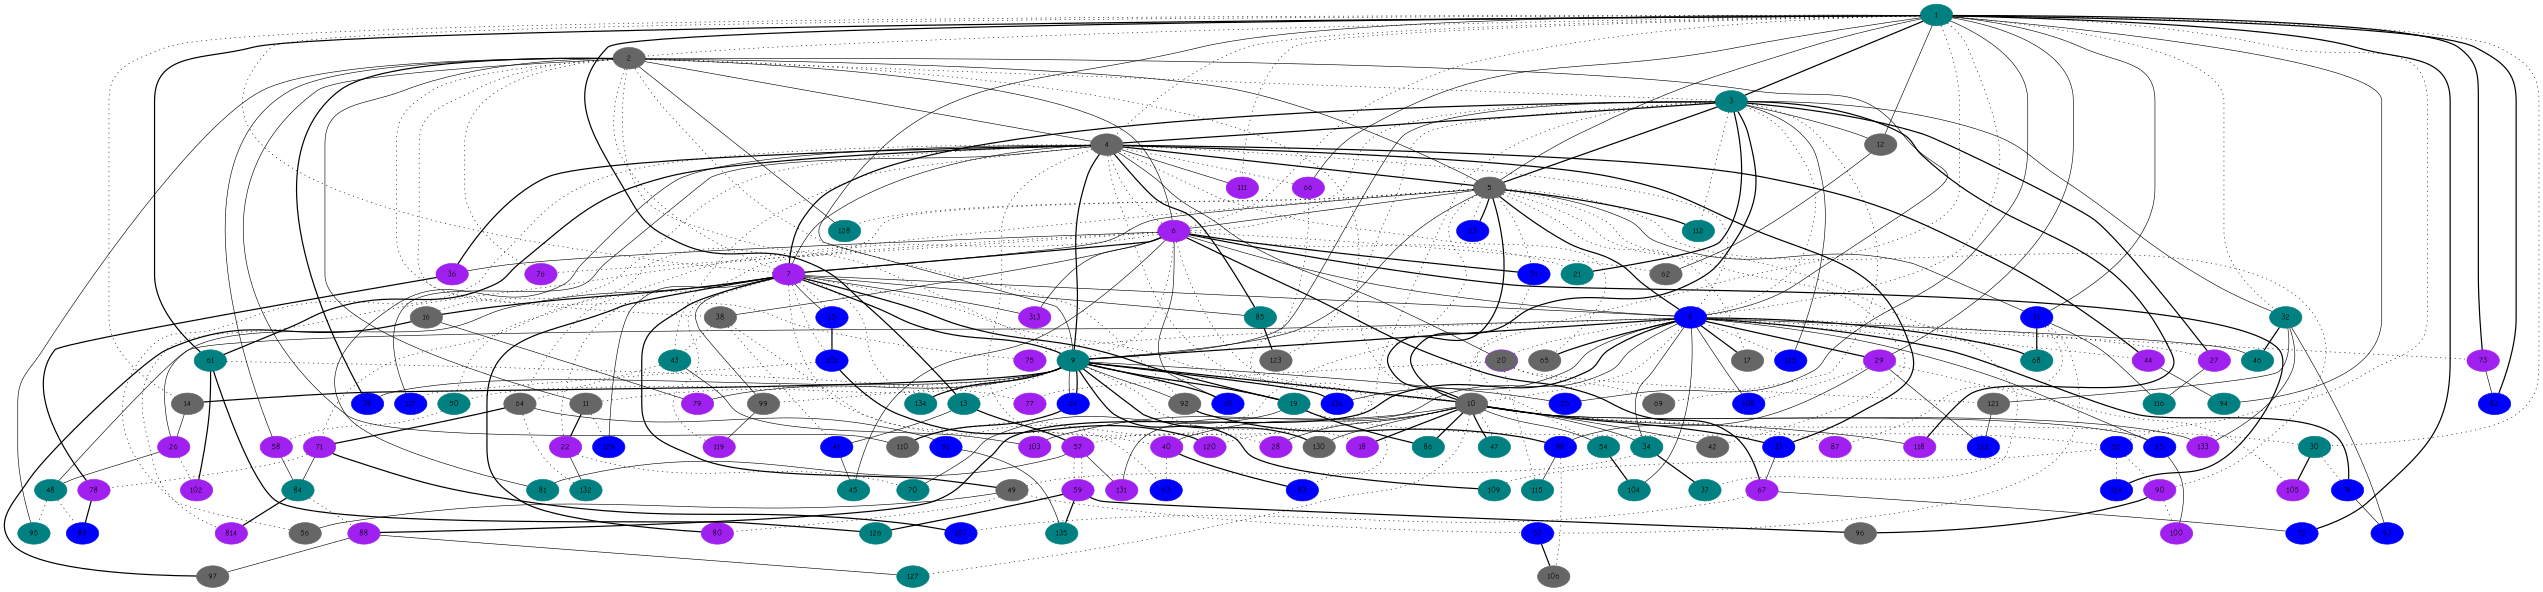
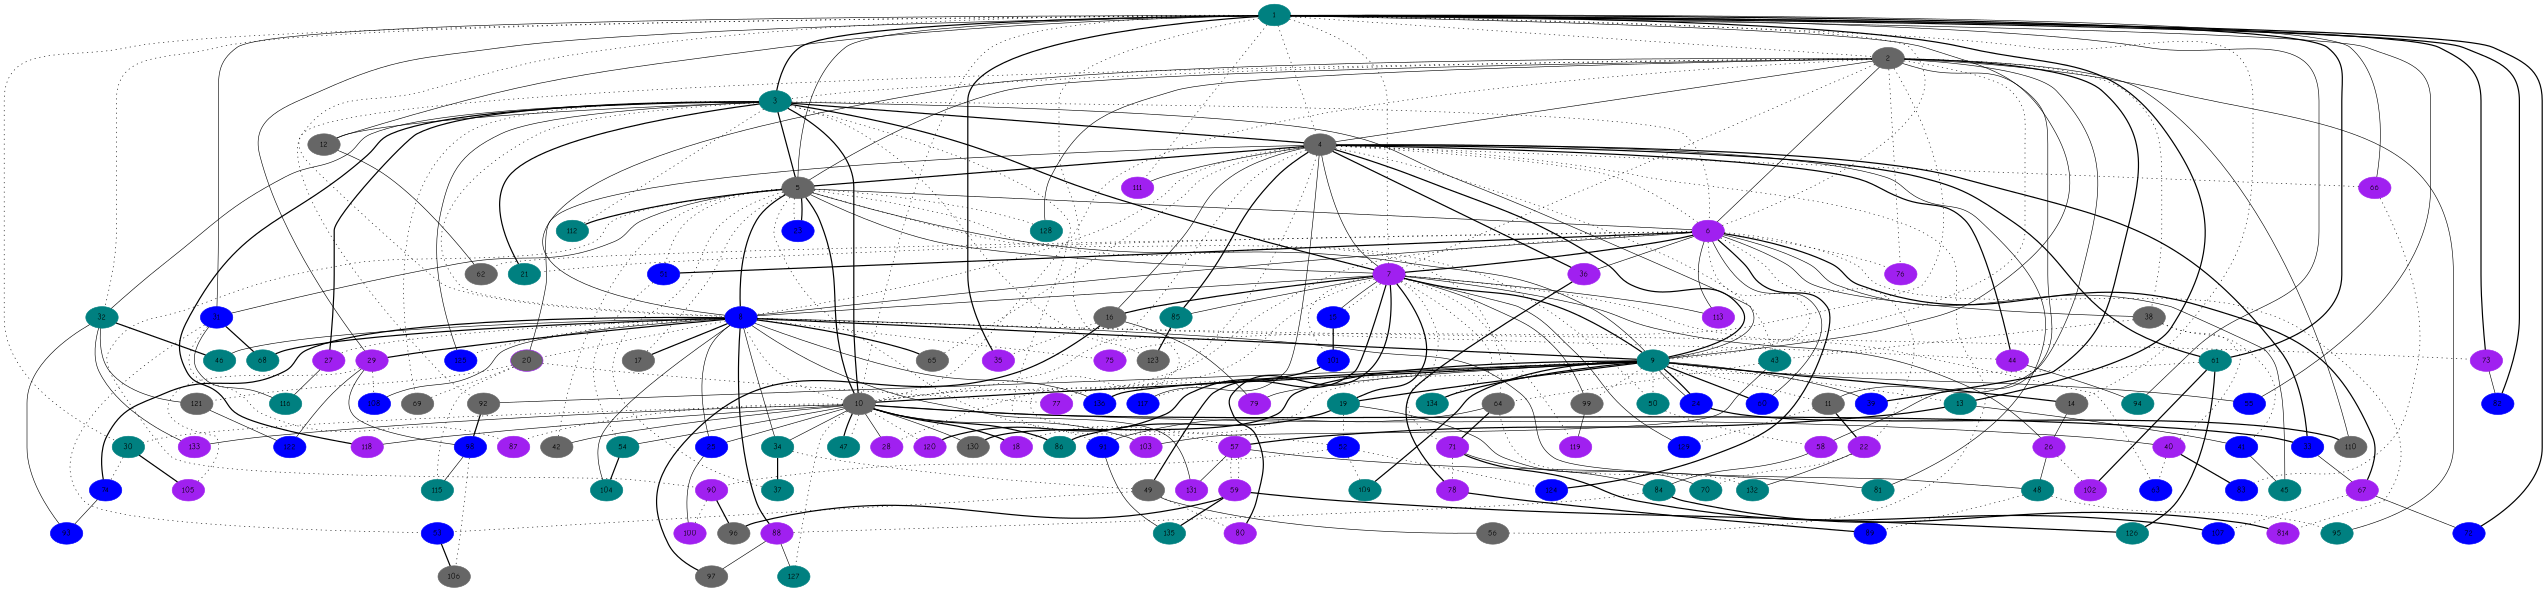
edge "4" -- "16": style dotted -> solid
node "313": label "313" -> "113"
node "35": added
